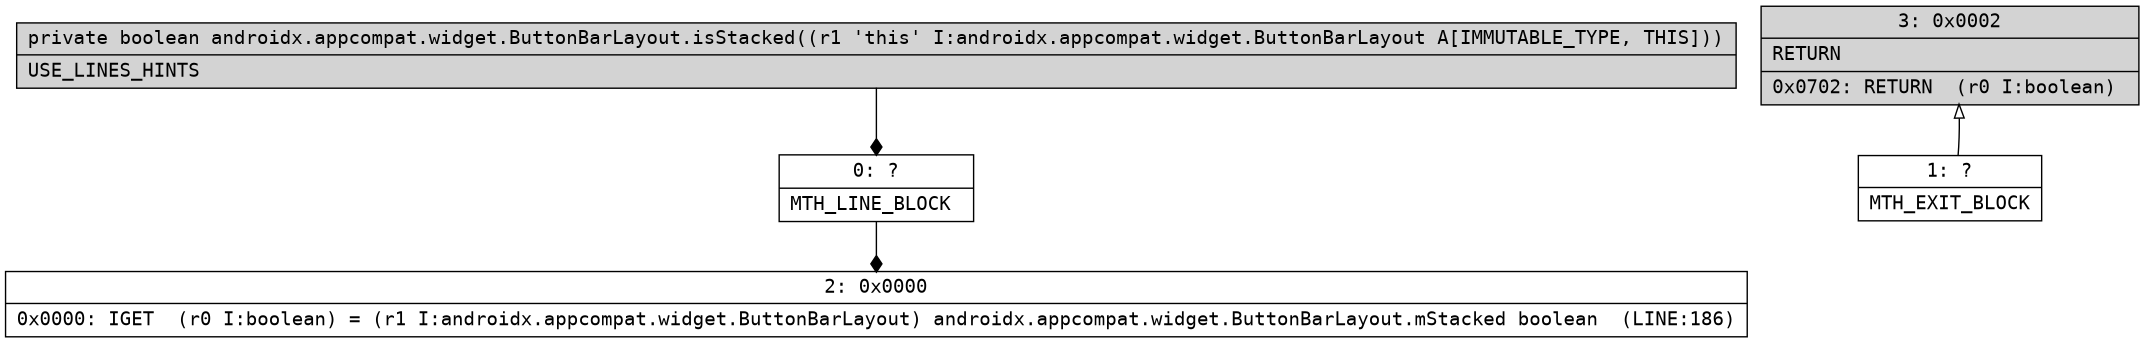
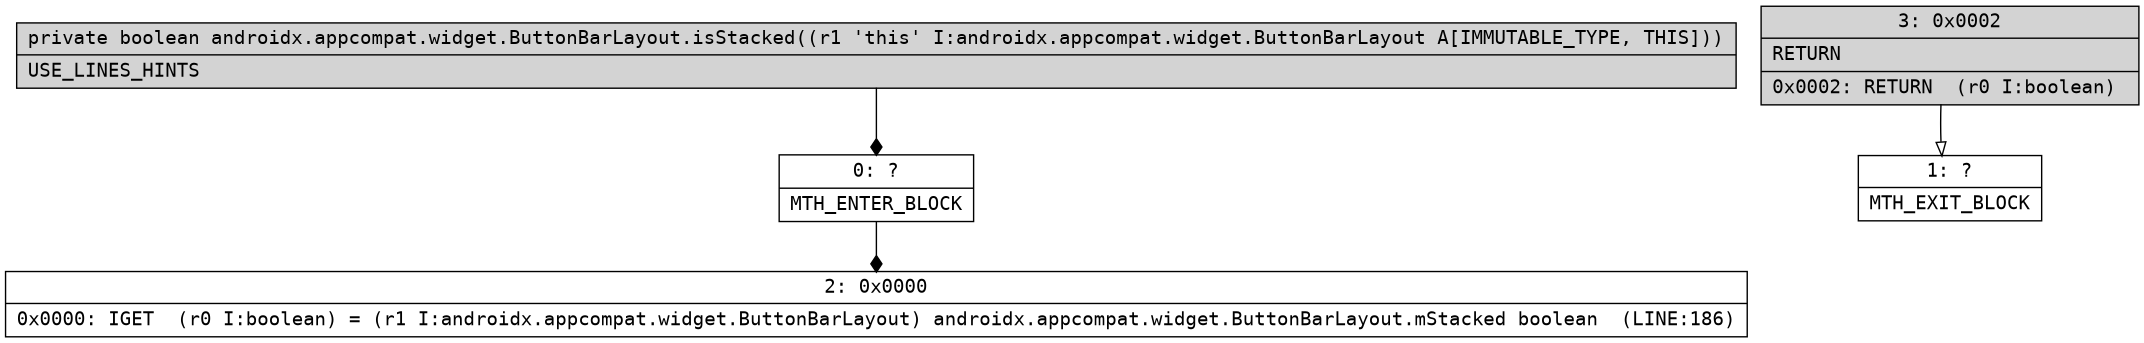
node "3: 0x0002": text "0x0702: RETURN  (r0 I:boolean)" -> "0x0002: RETURN  (r0 I:boolean)"
edge "1: ?" -> "3: 0x0002": reversed
node "0: ?": text "MTH_LINE_BLOCK" -> "MTH_ENTER_BLOCK"
